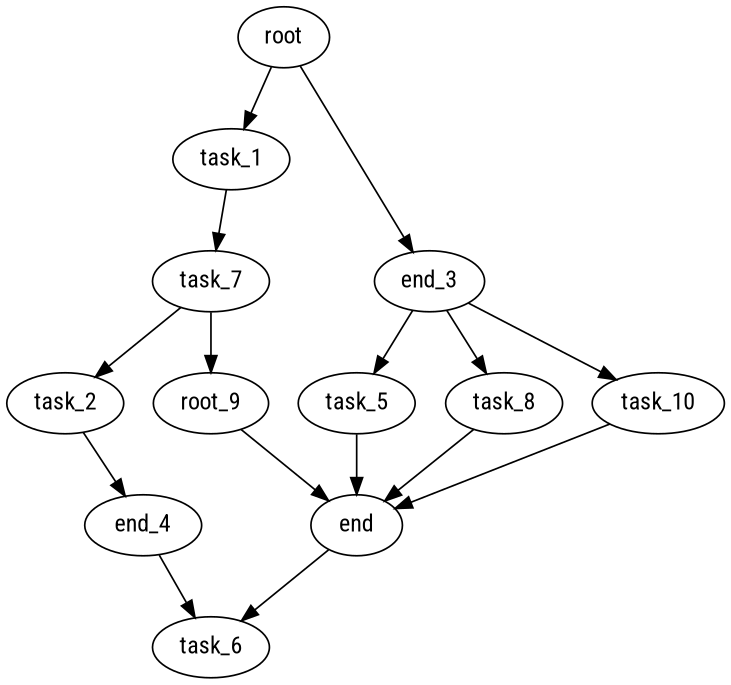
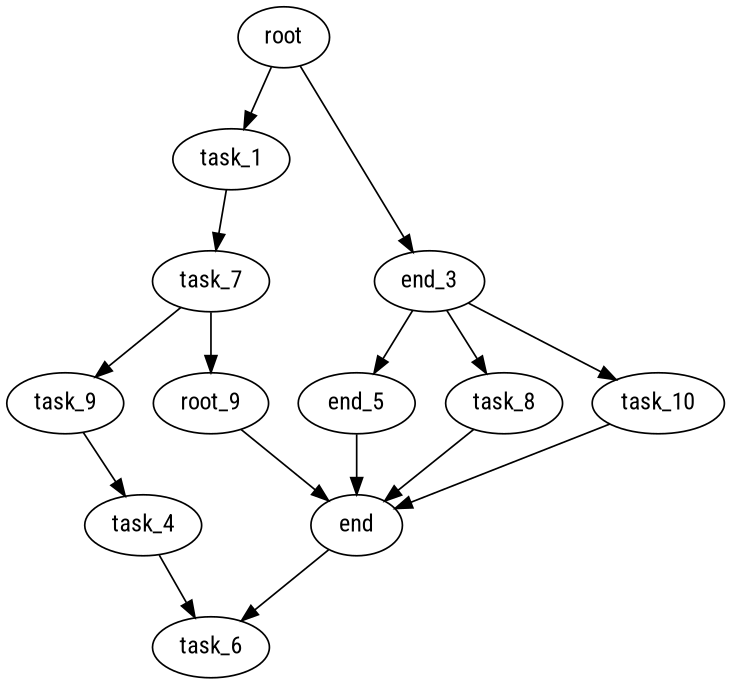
node "task_2": label "task_2" -> "task_9"
node "task_5": label "task_5" -> "end_5"
node "end_4": label "end_4" -> "task_4"
